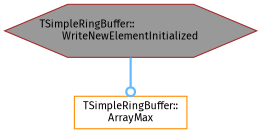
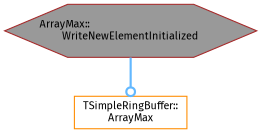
node "TSimpleRingBuffer:: WriteNewElementInitialized": label "TSimpleRingBuffer:: WriteNewElementInitialized" -> "ArrayMax:: WriteNewElementInitialized"
